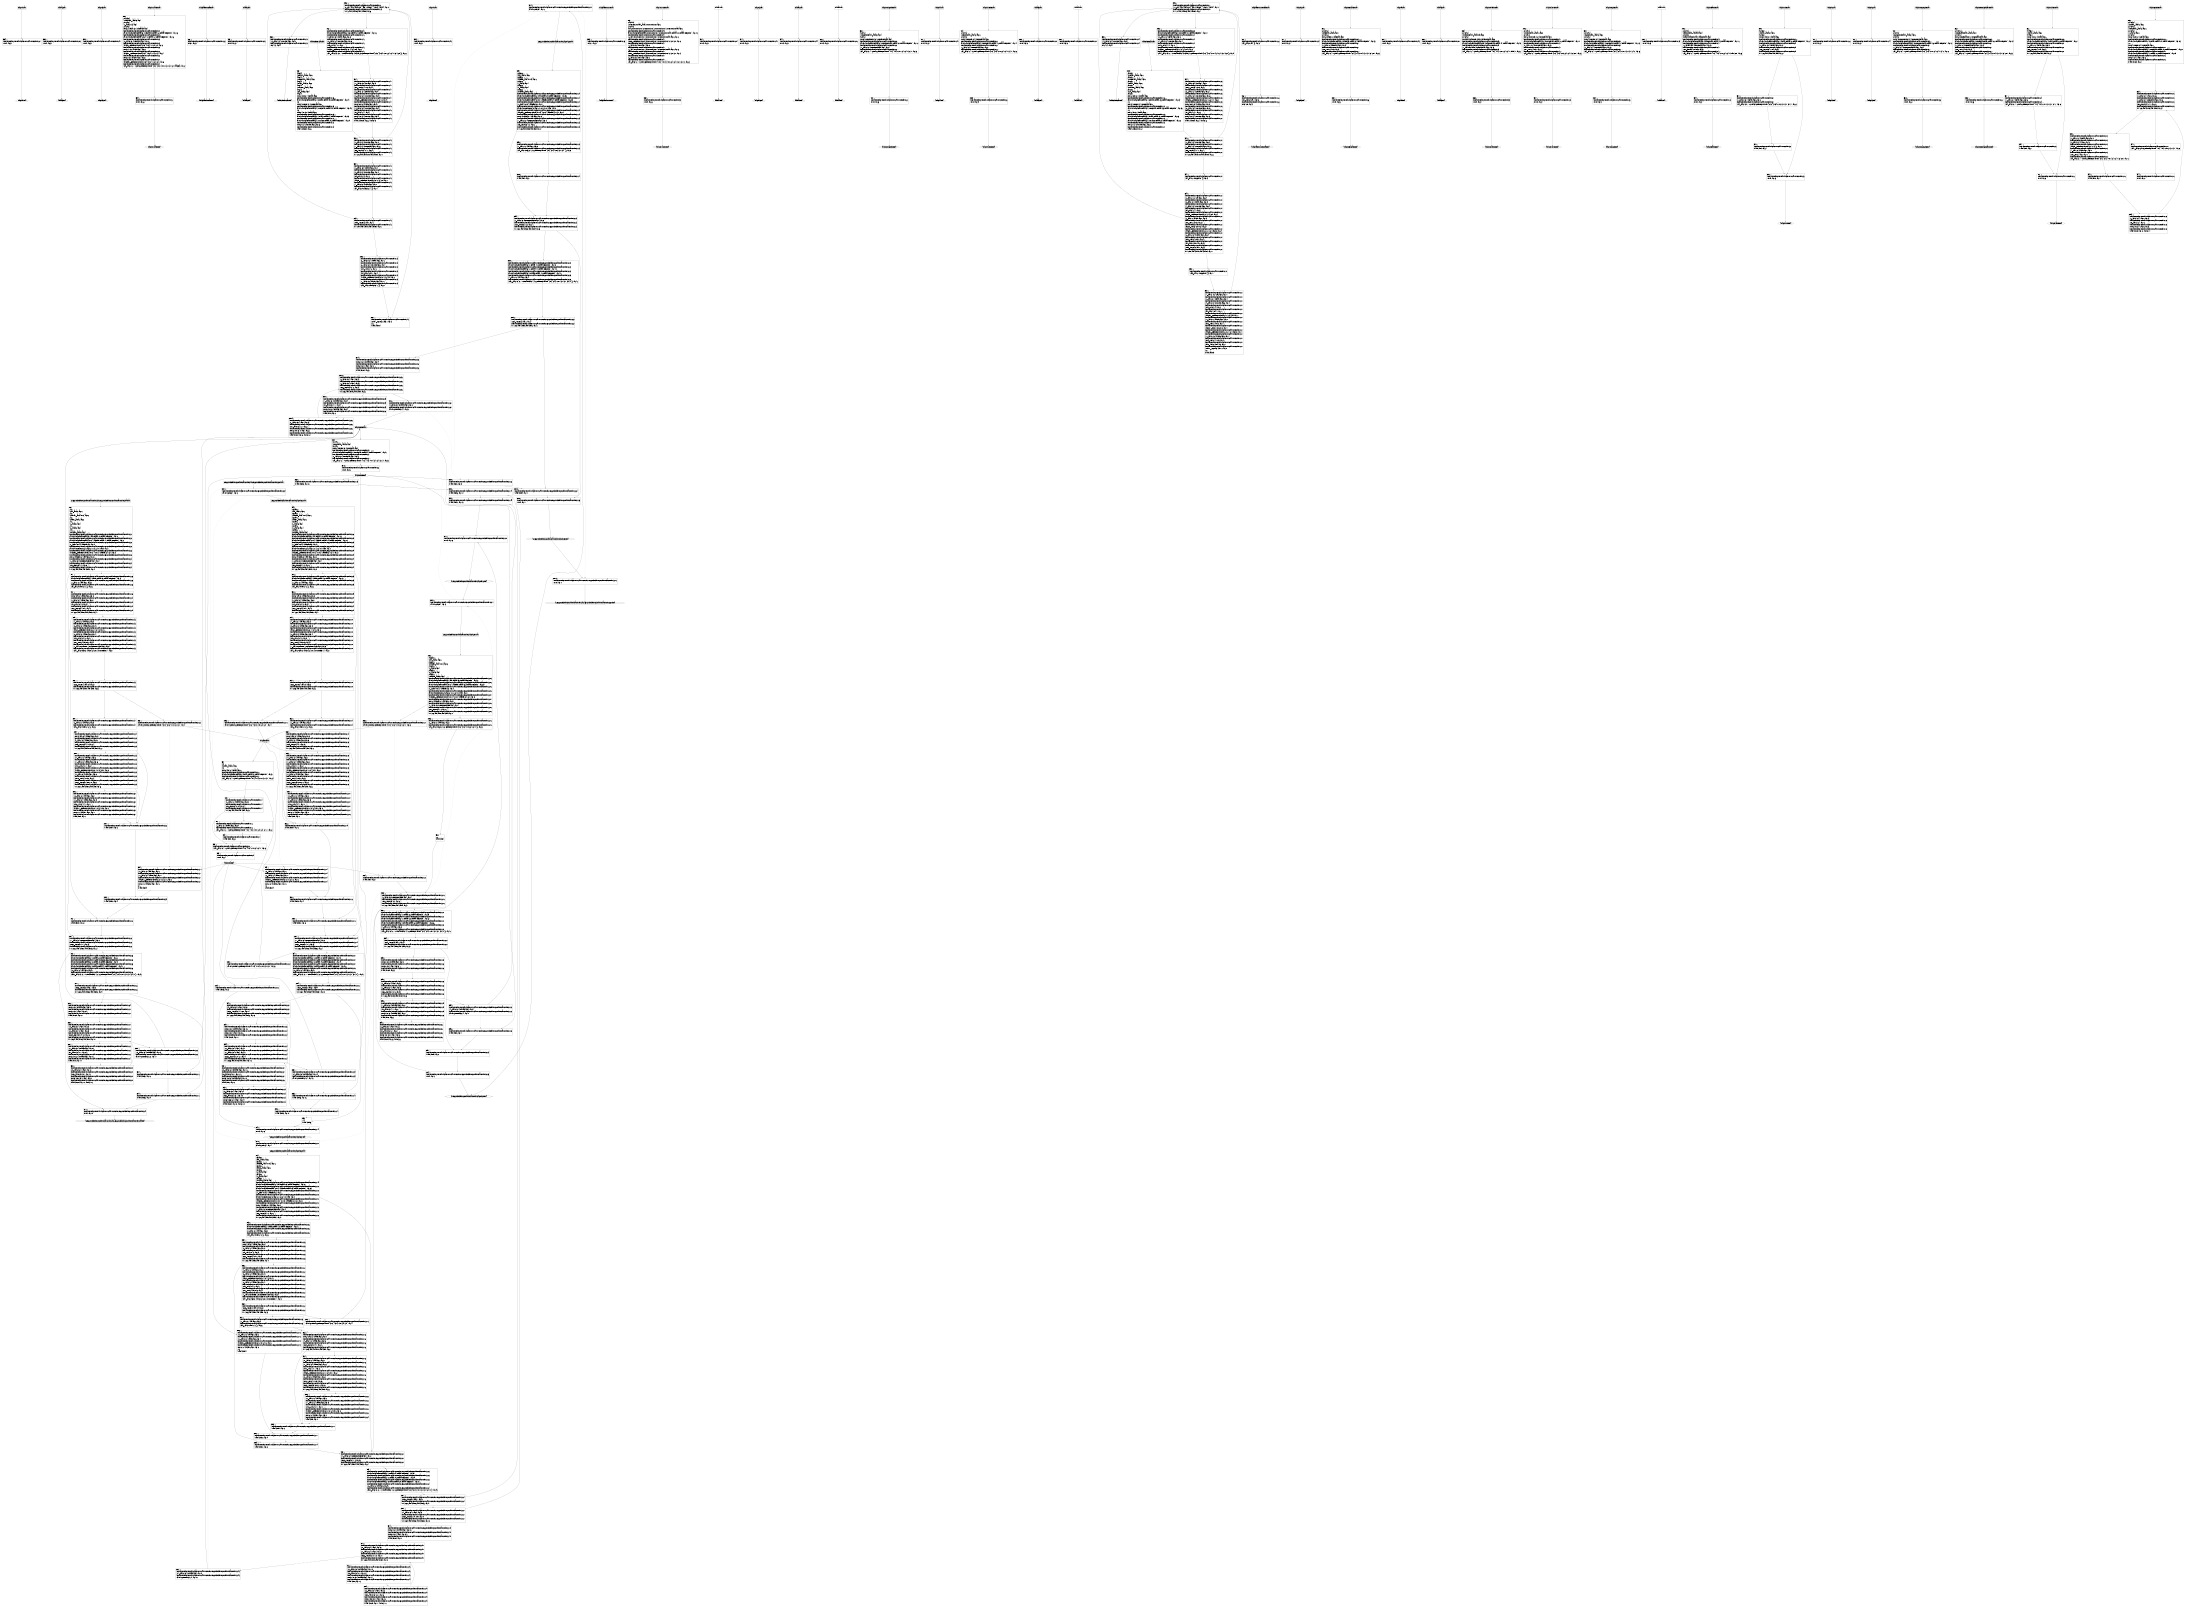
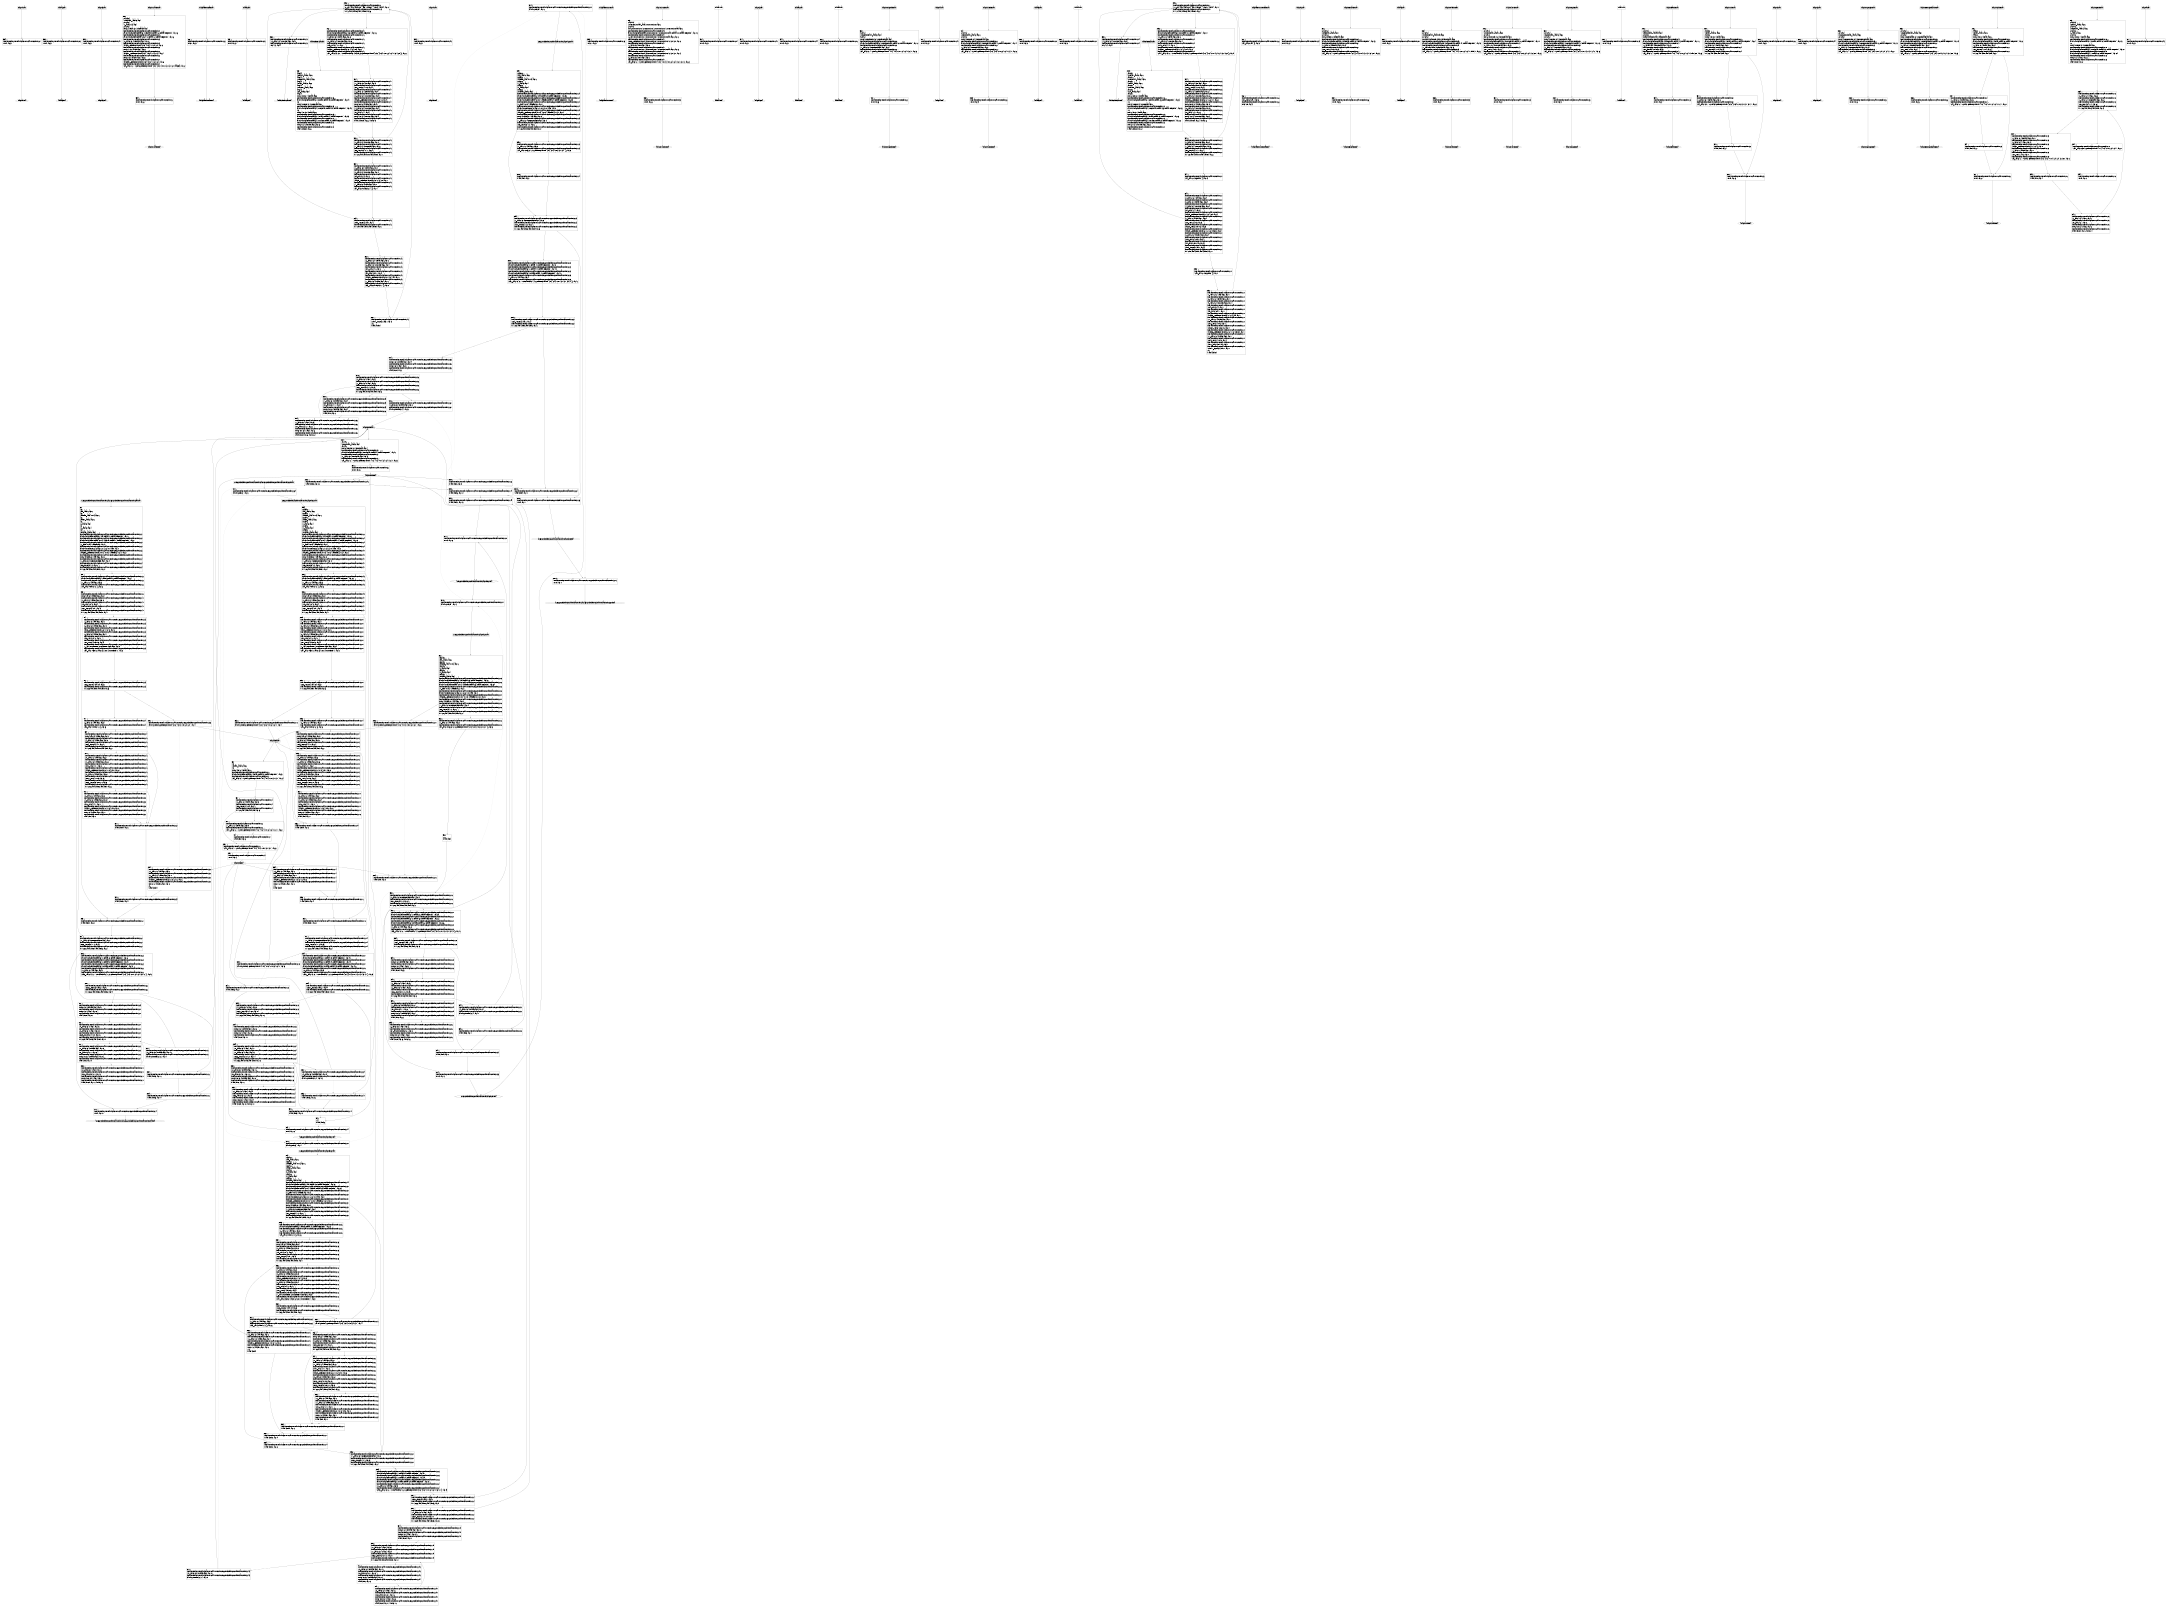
node "{io_ll_good9_end}": removed
node "BB104:": text "br label %for.cond, !dbg !53" -> "br label %for.cond, !slt !53"
node "BB95:": text "%inc7 = add nsw i32 %8, 1, !dbg !64" -> "%inc7 = add printStructLine i32 %8, 1, !dbg !64"
